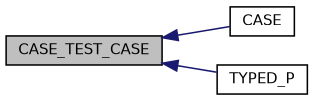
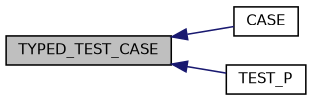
node "CASE_TEST_CASE": label "CASE_TEST_CASE" -> "TYPED_TEST_CASE"
node "TYPED_P": label "TYPED_P" -> "TEST_P"
